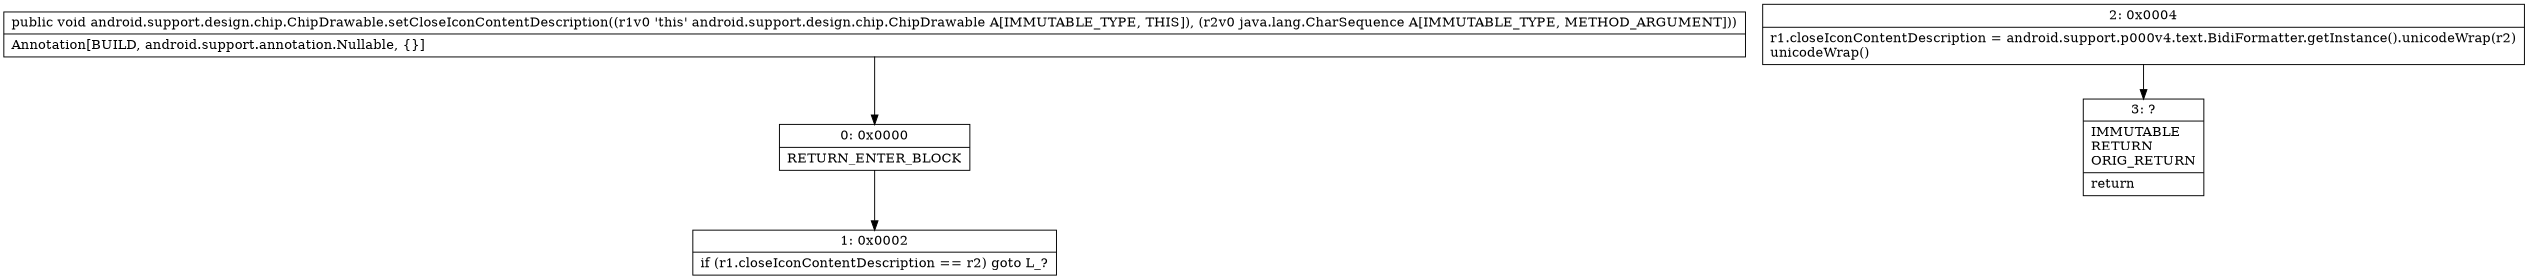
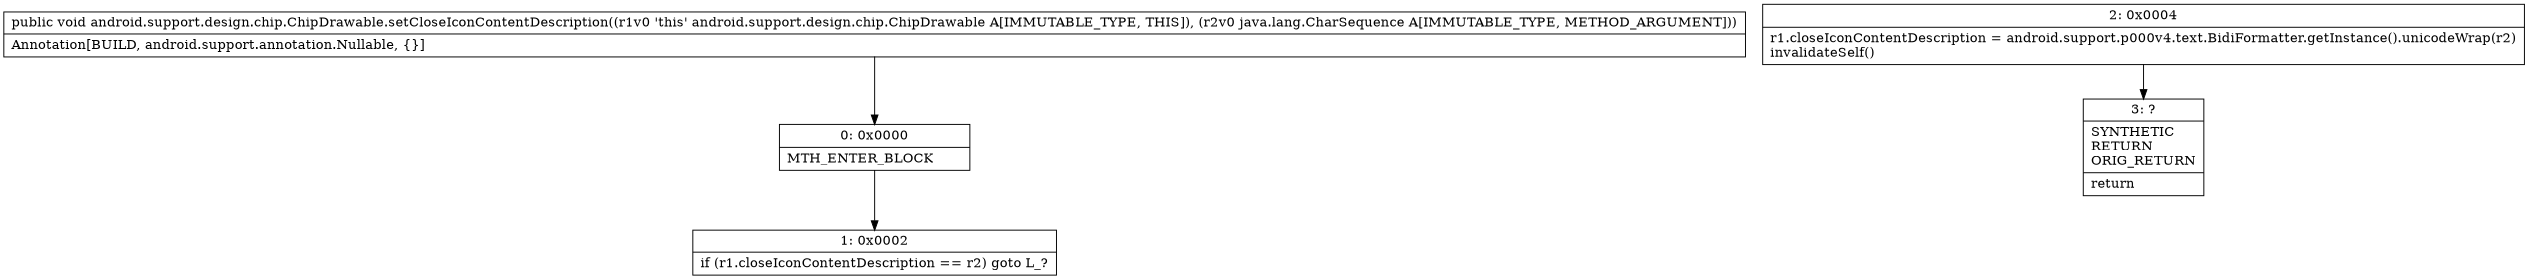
node "2: 0x0004": text "unicodeWrap()" -> "invalidateSelf()"
node "3: ?": text "IMMUTABLE" -> "SYNTHETIC"
node "0: 0x0000": text "RETURN_ENTER_BLOCK" -> "MTH_ENTER_BLOCK"
